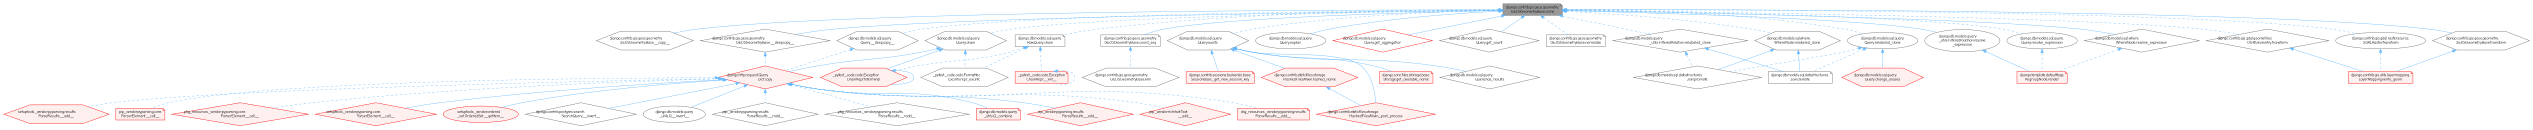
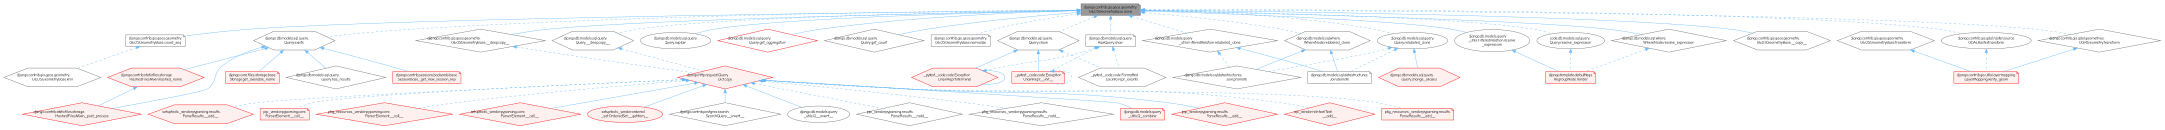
edge "django.contrib.gis.geos.geometry. GEOSGeometryBase.transform" -> "django.contrib.gis.geos.geometry. GEOSGeometryBase.clone": removed
node "django.db.models.sql.query. Query.resolve_expression": label "django.db.models.sql.query. Query.resolve_expression" -> "code.db.models.sql.query. Query.resolve_expression"
edge "django.http.request.Query Dict.copy" -> "django.db.models.sql.query. Query.chain": now "_pytest._code.code.Exception ChainRepr.__init__" -> "django.db.models.sql.query. Query.chain"
